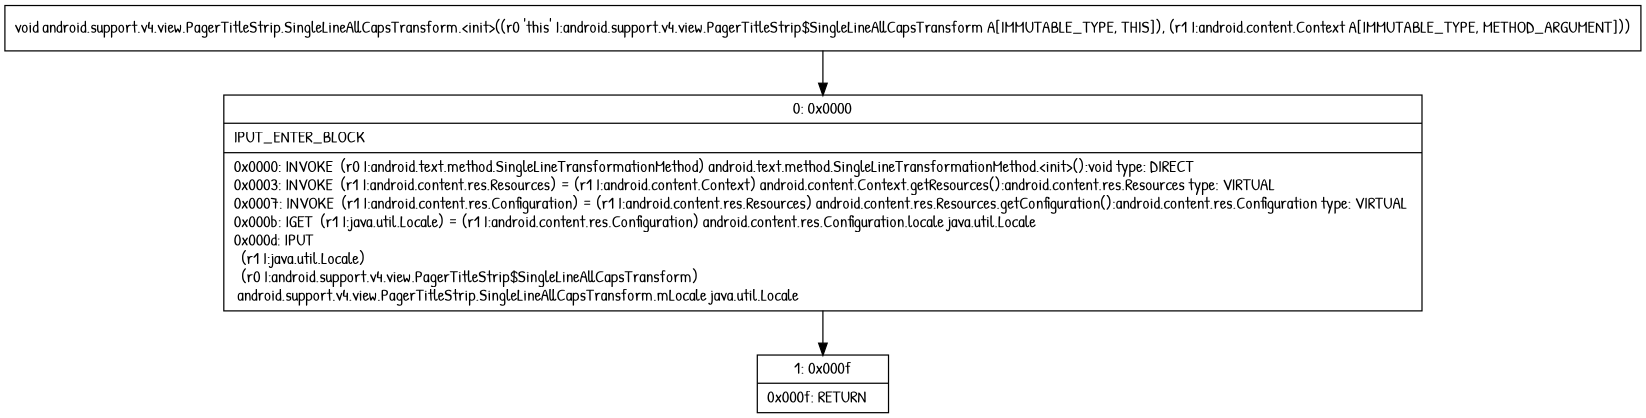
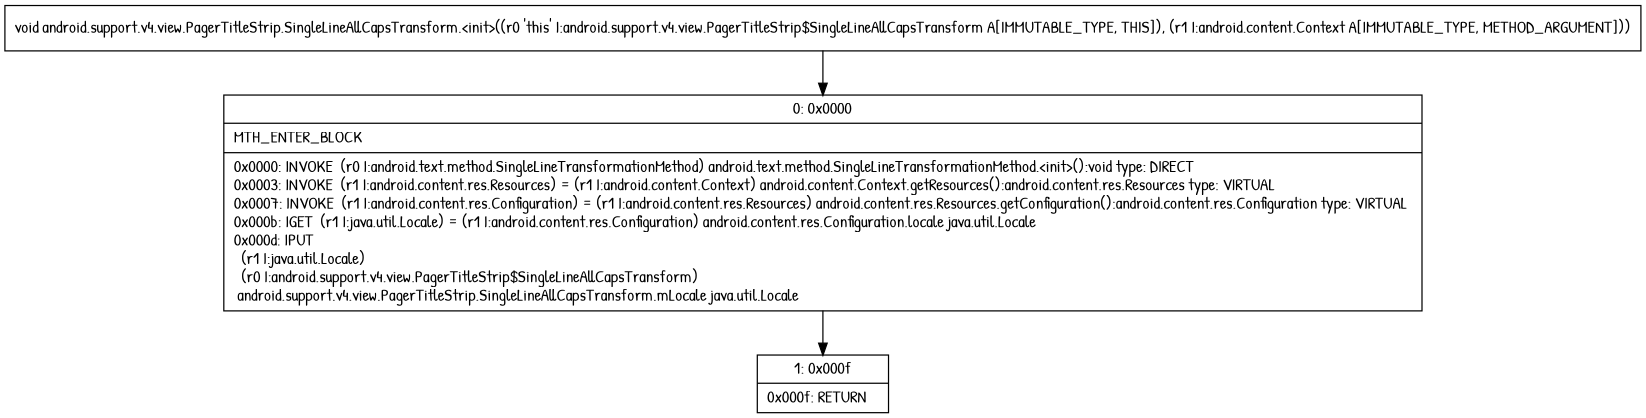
node "0: 0x0000": text "IPUT_ENTER_BLOCK" -> "MTH_ENTER_BLOCK"
